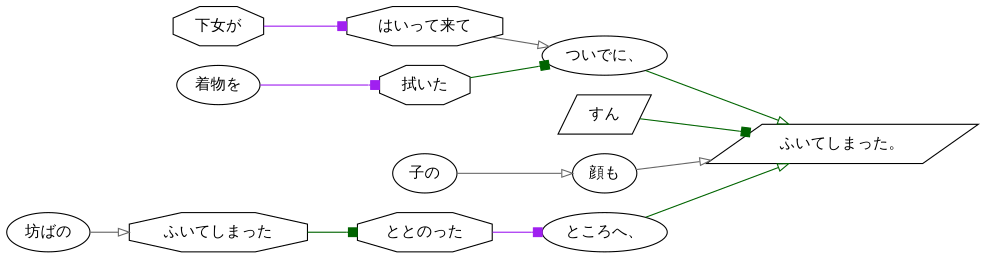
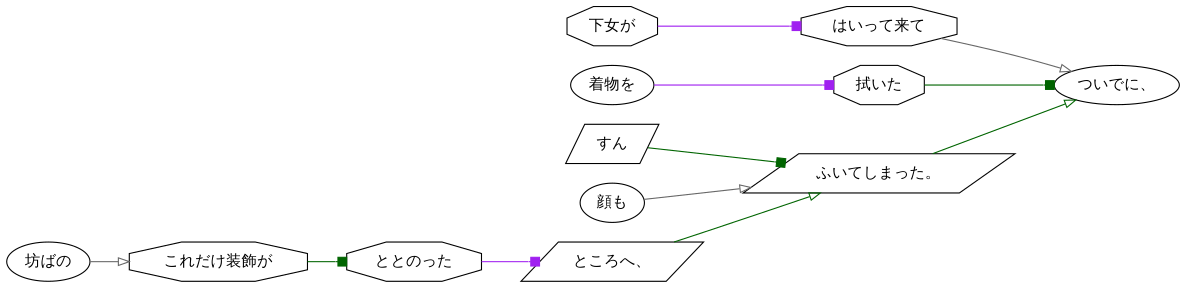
edge "ついでに、" -> "ふいてしまった。": reversed
node "子の": removed
node "ふいてしまった": label "ふいてしまった" -> "これだけ装飾が"
node "ところへ、": shape ellipse -> parallelogram
